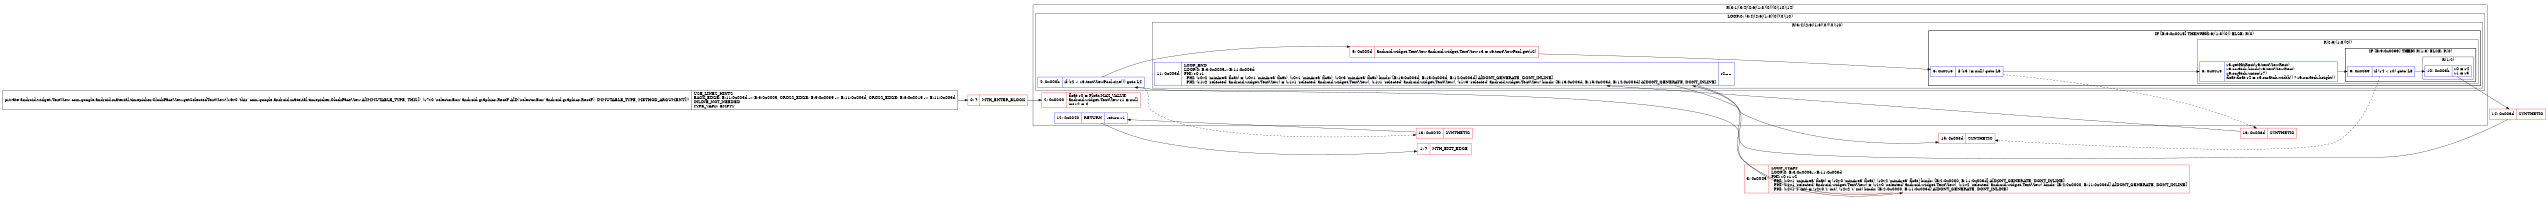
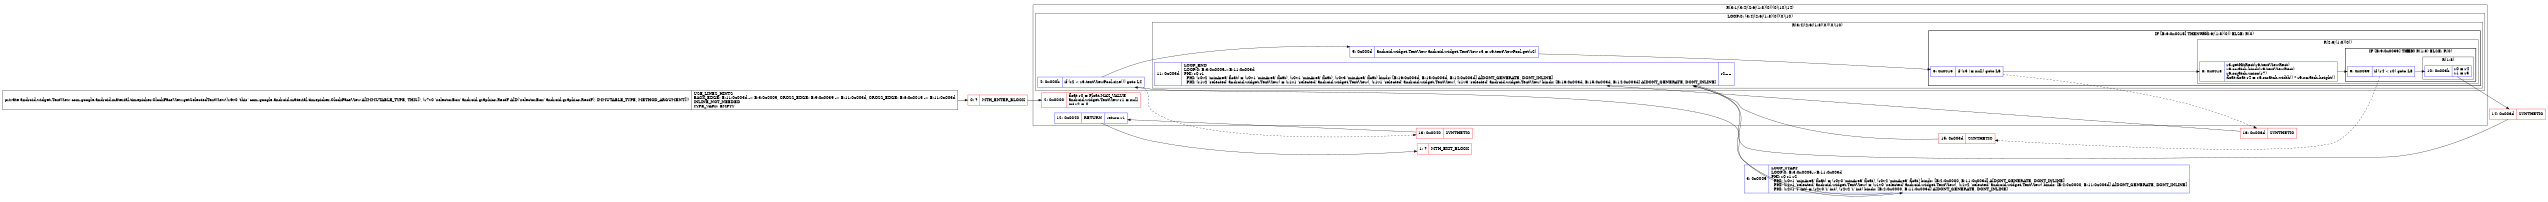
node "5: 0x000d": color red -> blue
cluster "R(1:2)": label "R(1:2)" -> "R(1:8)"
edge "11: 0x003d" -> "15: 0x003d": reversed
node "1: ?": text "MTH_EXIT_EDGE" -> "MTH_EXIT_BLOCK"
node "3: 0x0005": color red -> blue
